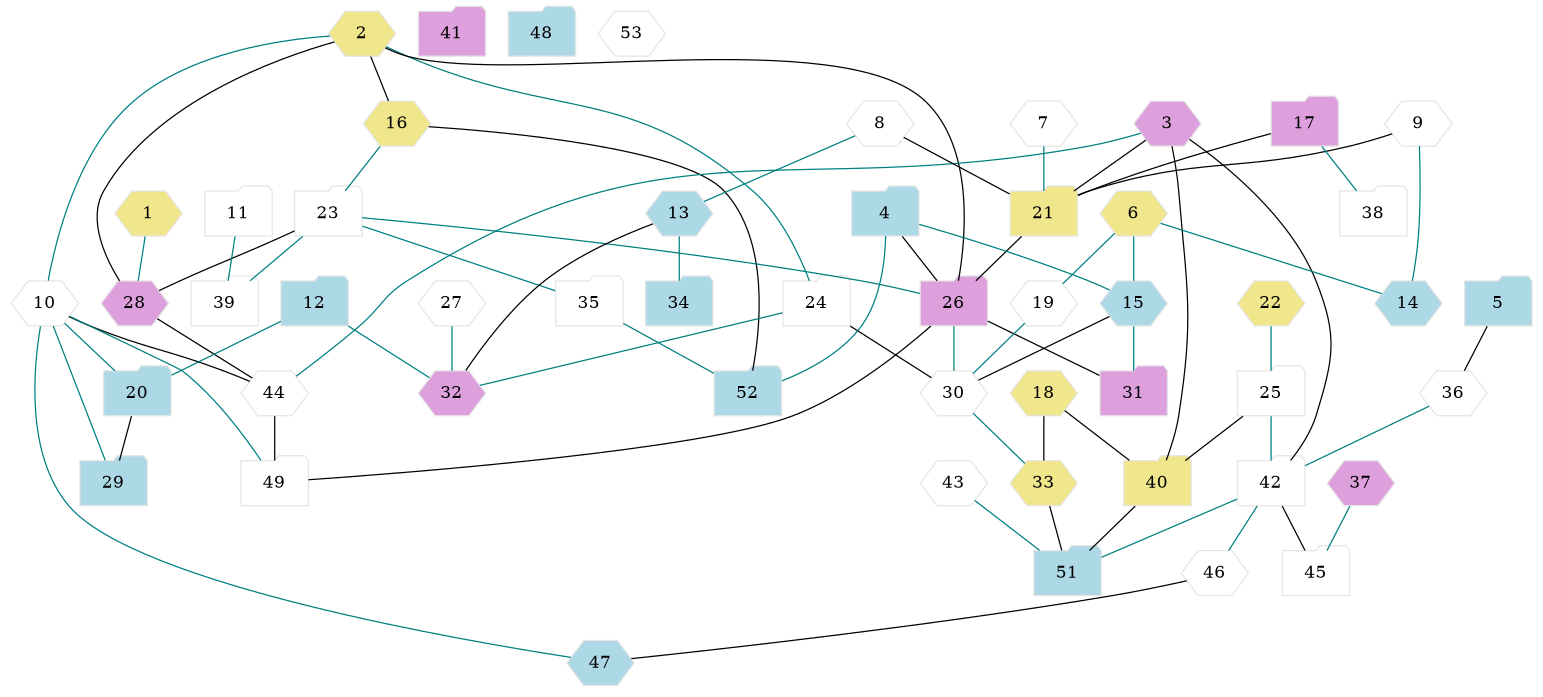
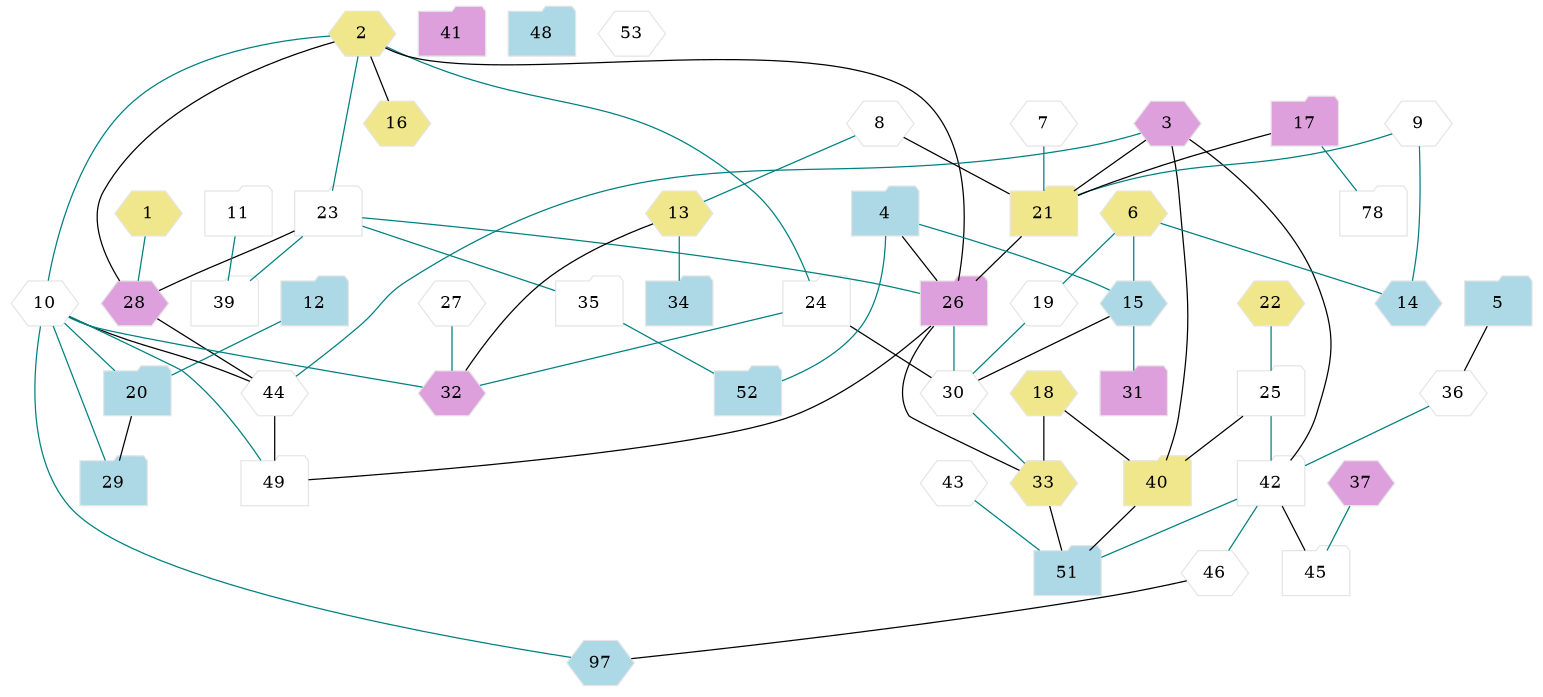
edge "16" -- "52": removed
edge "9" -- "21": color black -> teal
edge "16" -- "23": now "2" -- "23"
node "13": fillcolor lightblue -> khaki
node "38": label "38" -> "78"
edge "26" -- "31": now "26" -- "33"
edge "12" -- "32": now "10" -- "32"
node "47": label "47" -> "97"
